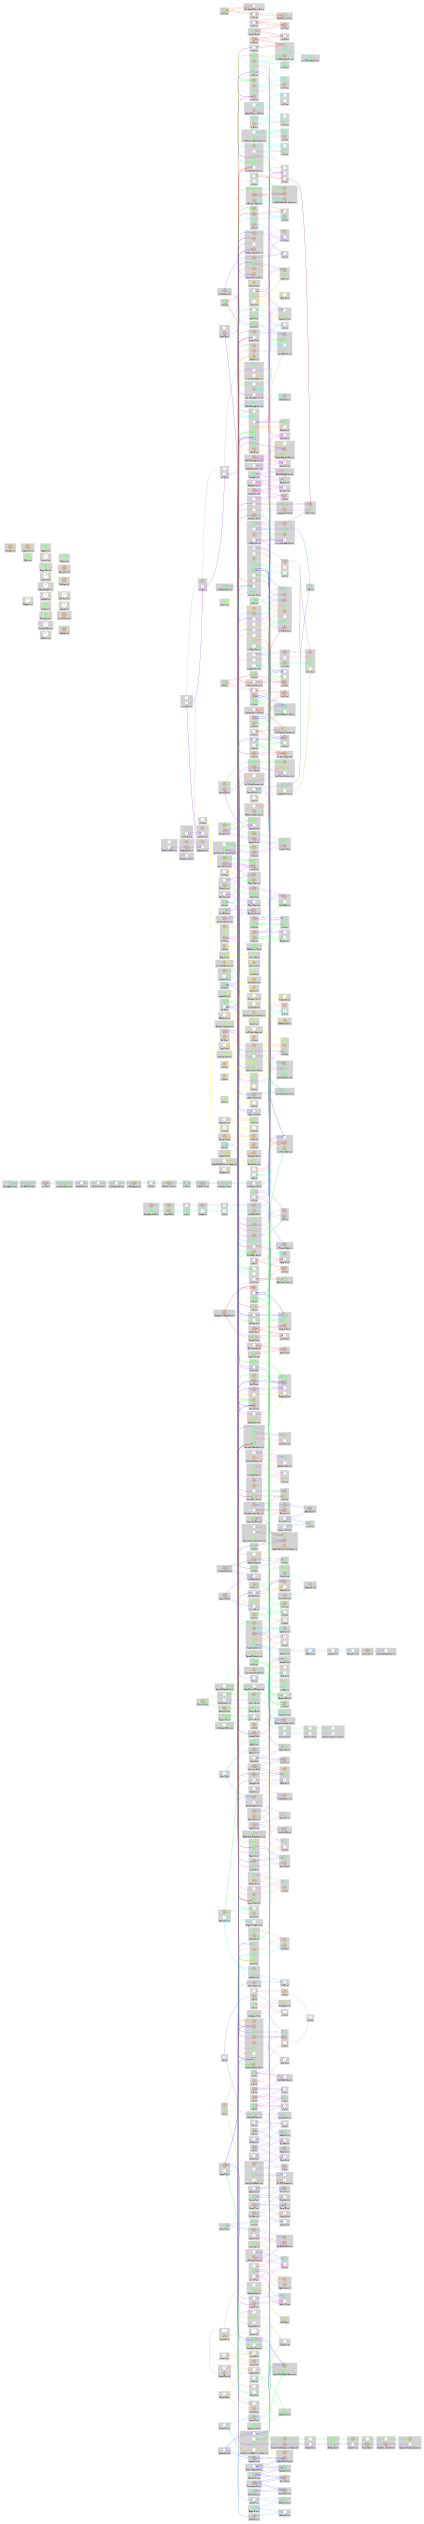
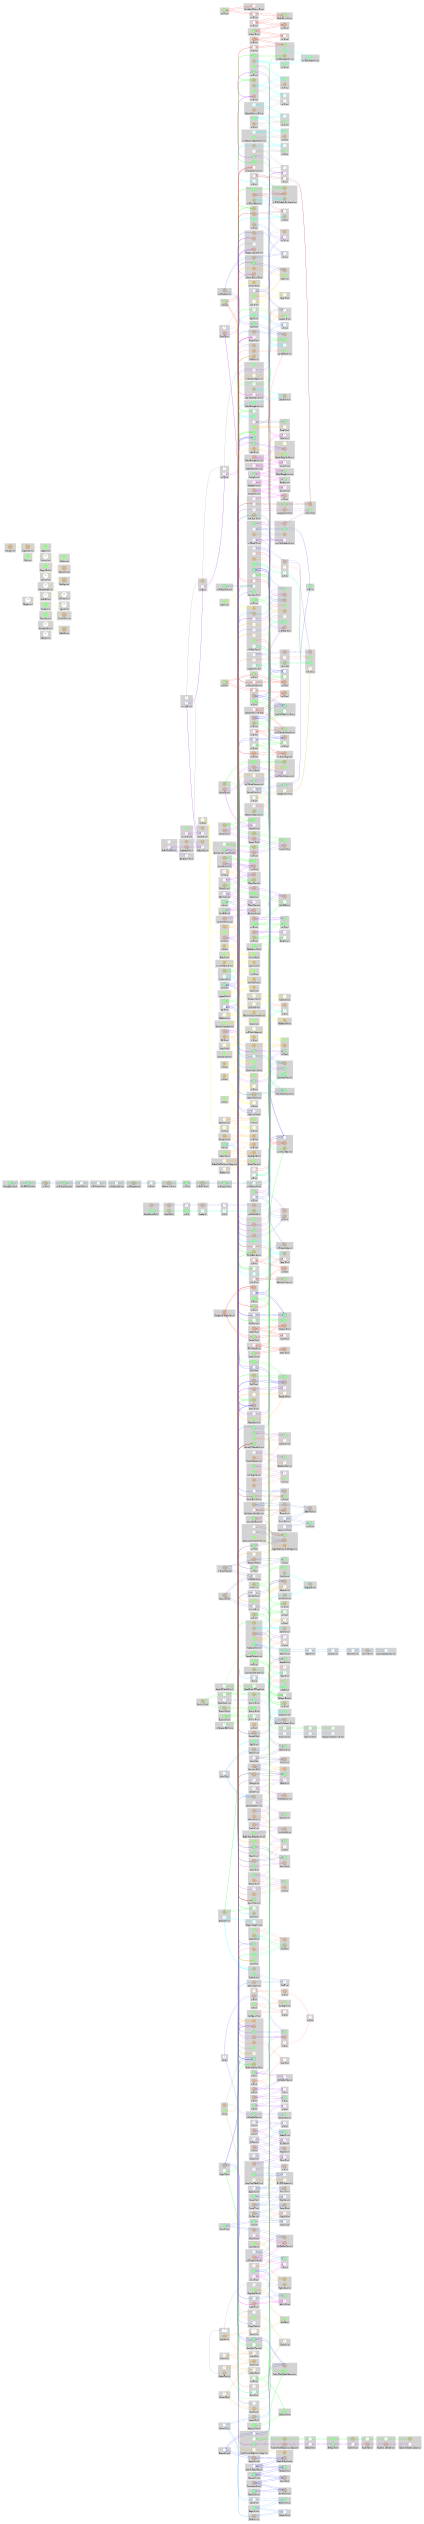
cluster "34 St-Terrace Station (164)": label "34 St-Terrace Station (164)" -> "34 St-Penn Station (164)"
